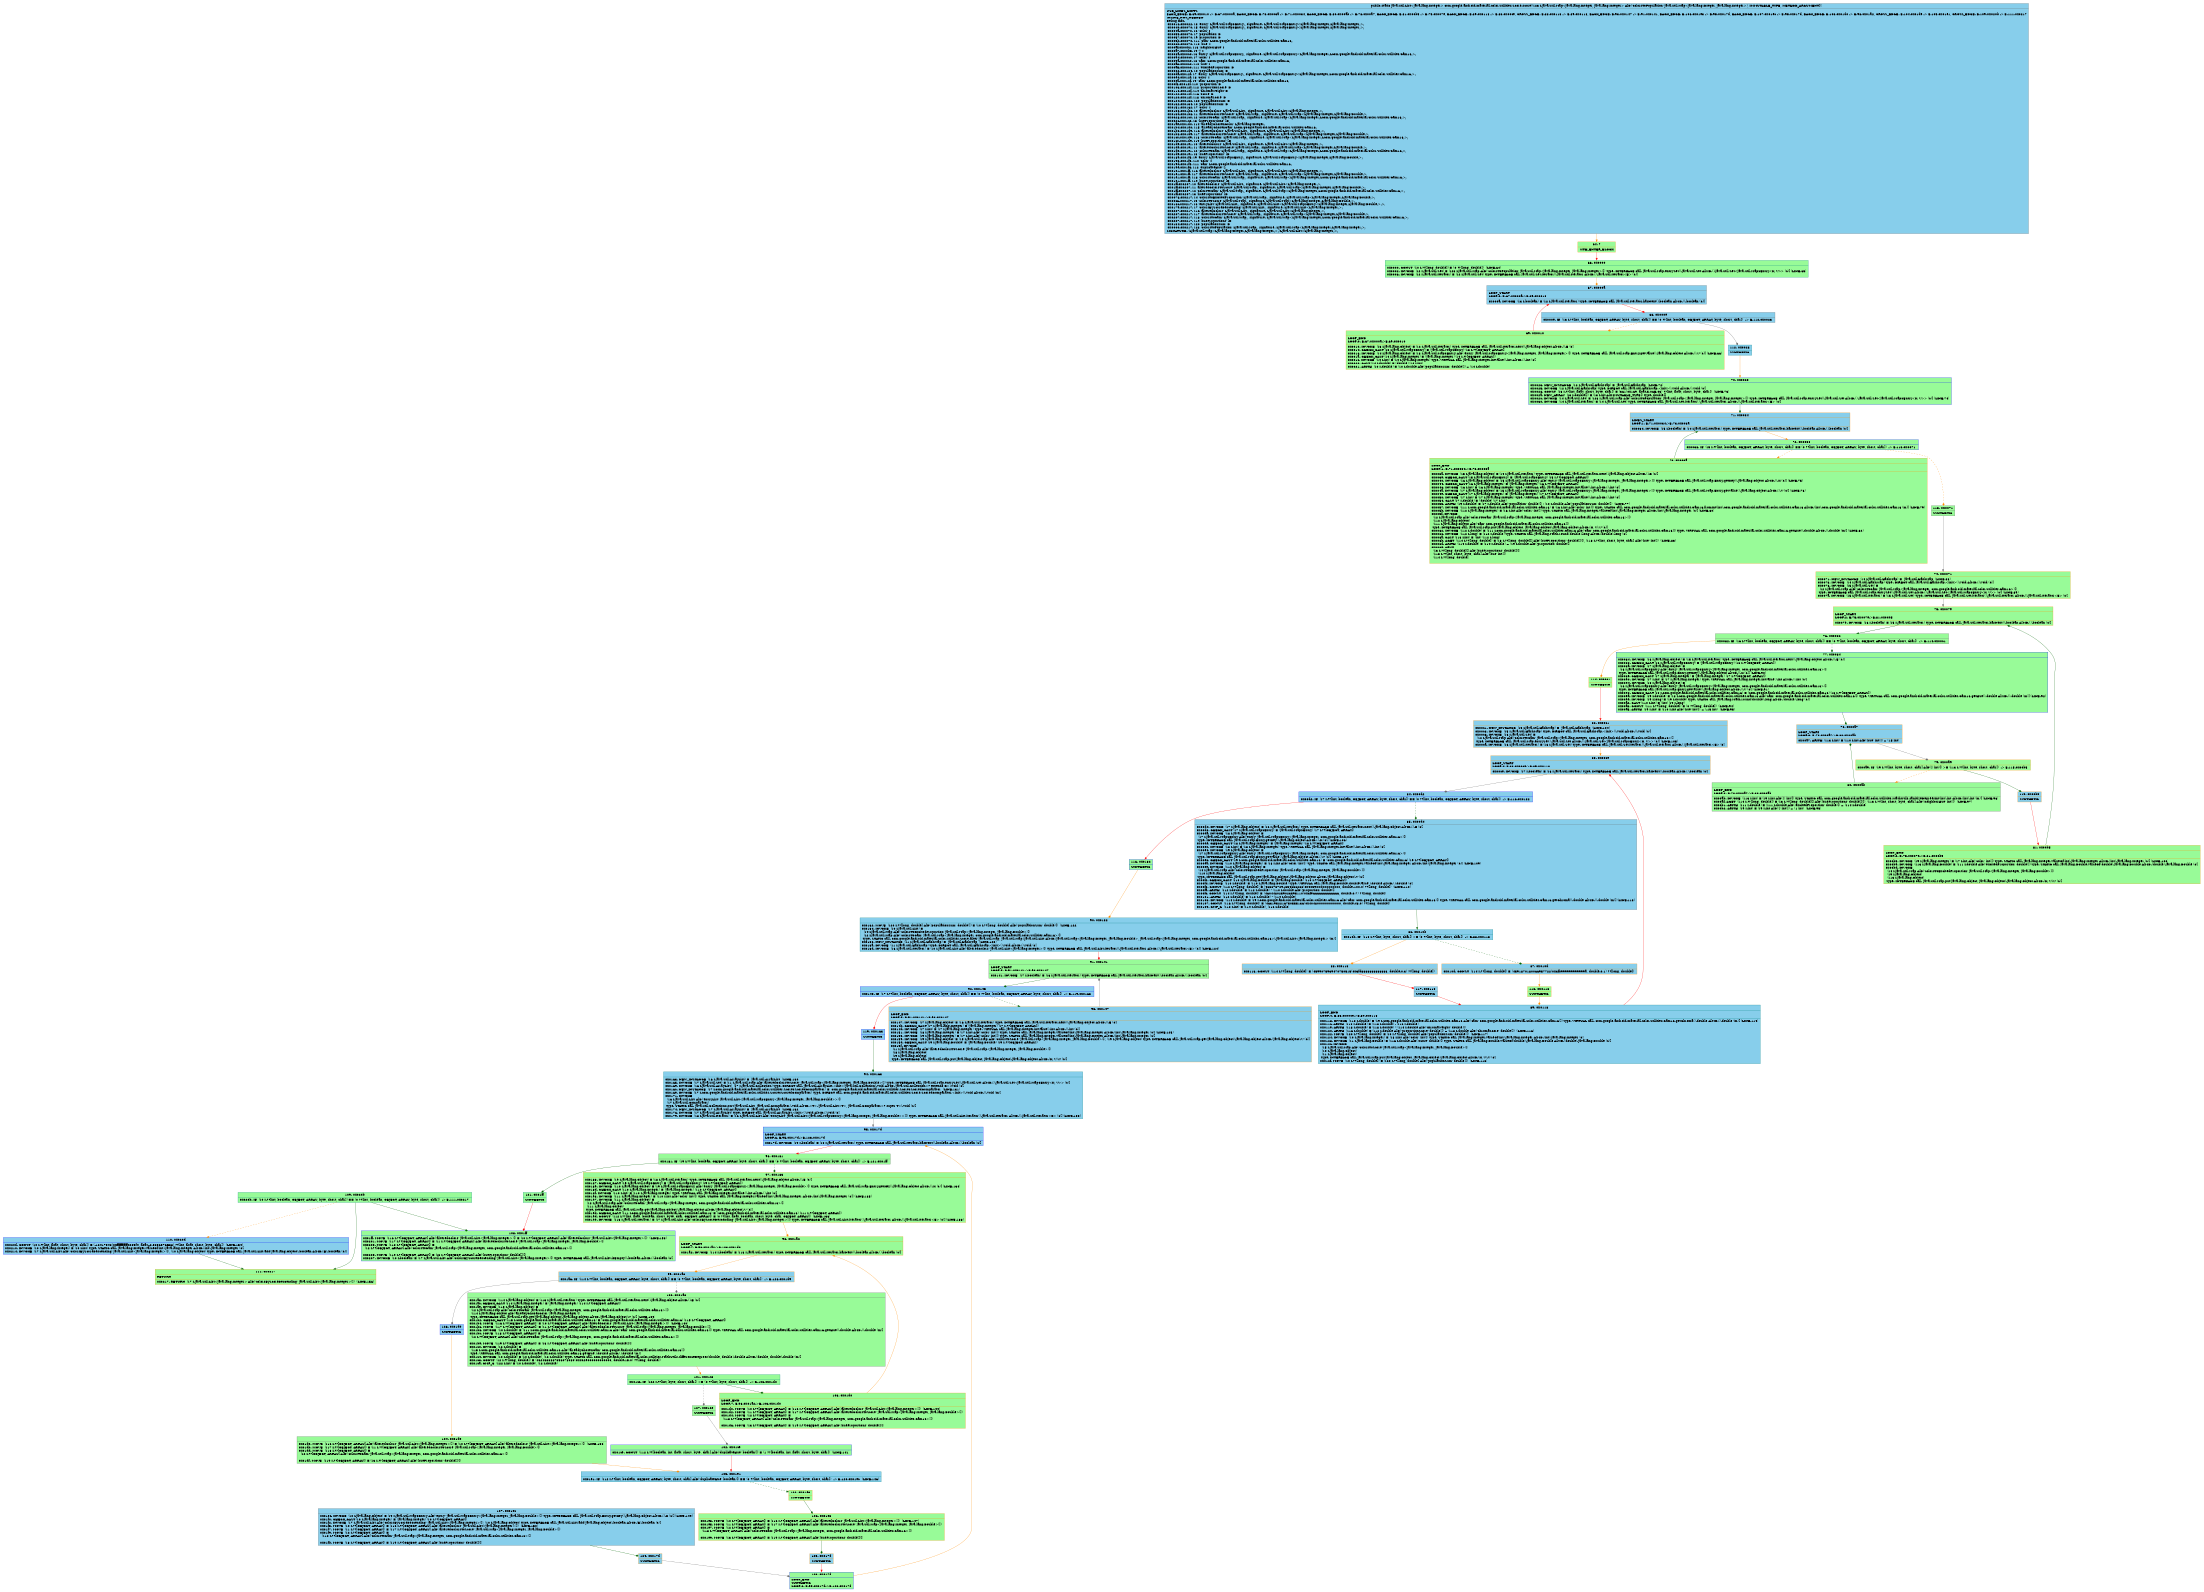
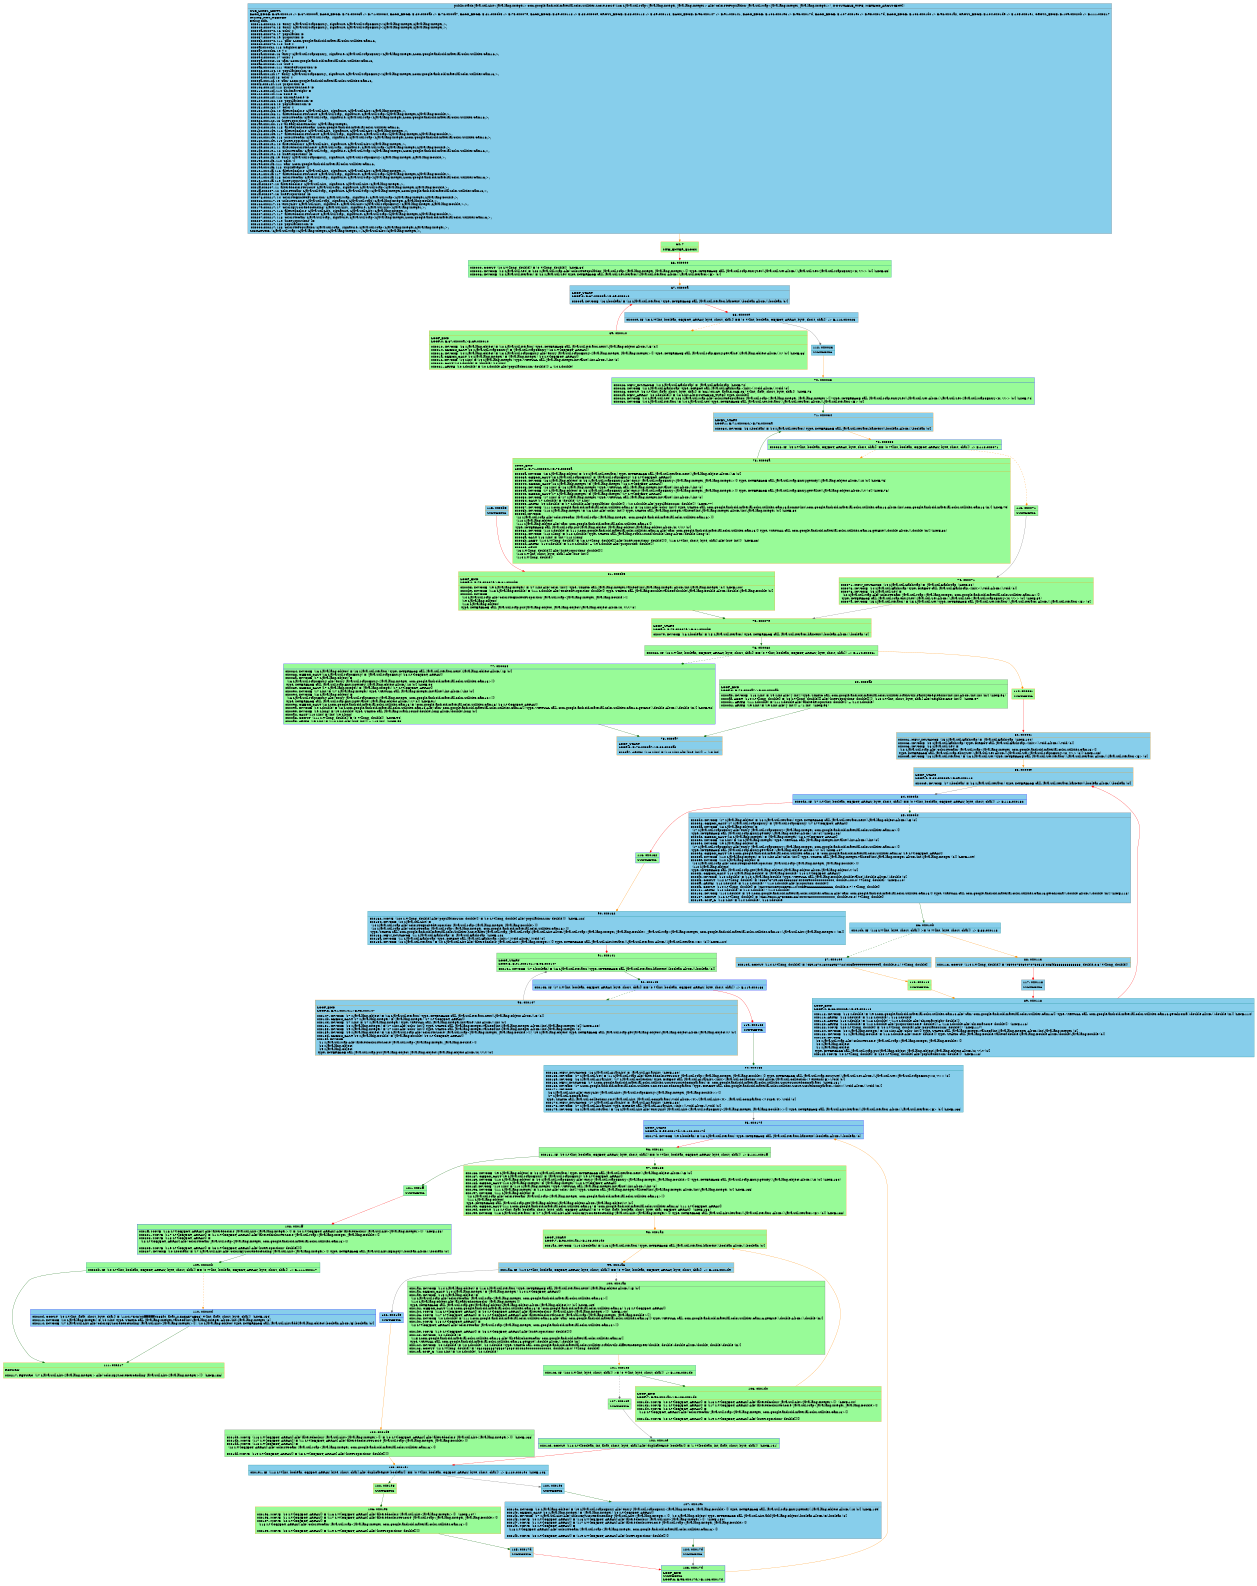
node "79: 0x00a9": removed
edge "109: 0x020b" -> "108: 0x01ff": reversed
node "120: 0x01ec": added
